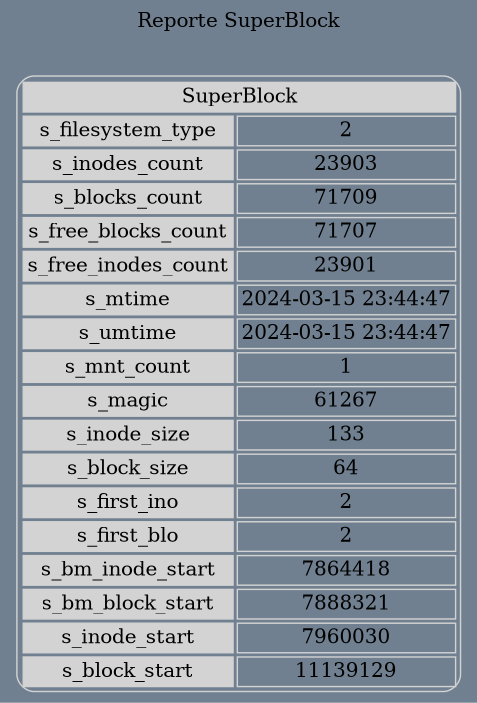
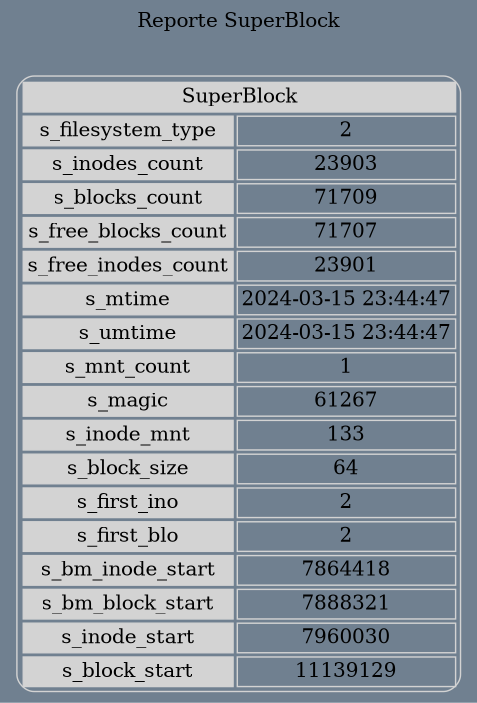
node "SuperBlock": text "s_inode_size" -> "s_inode_mnt"
